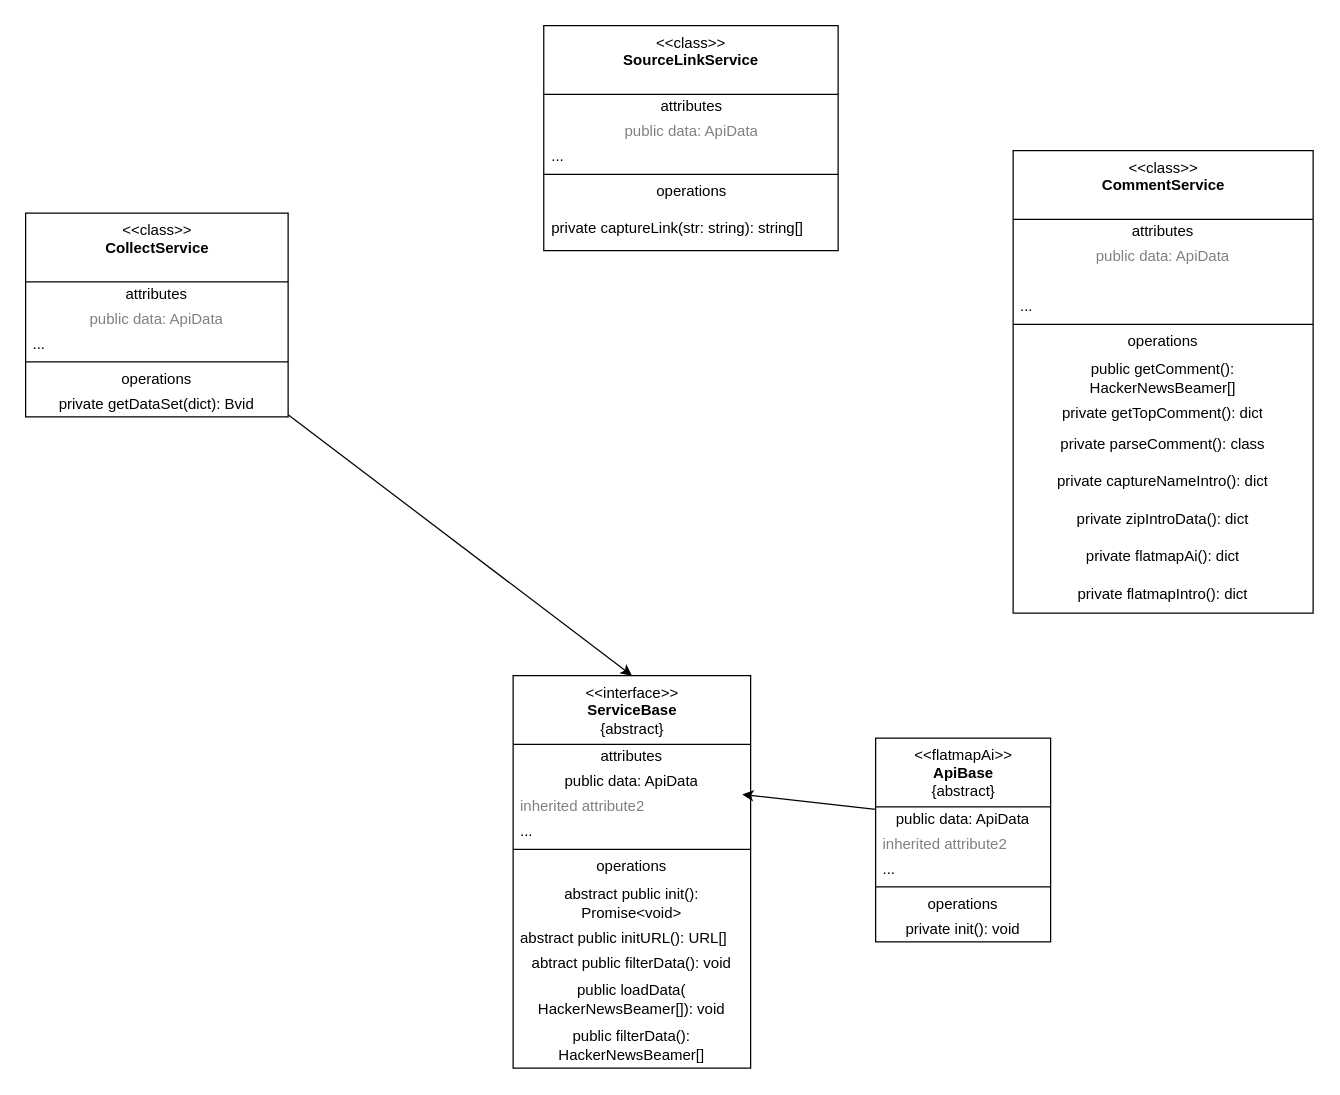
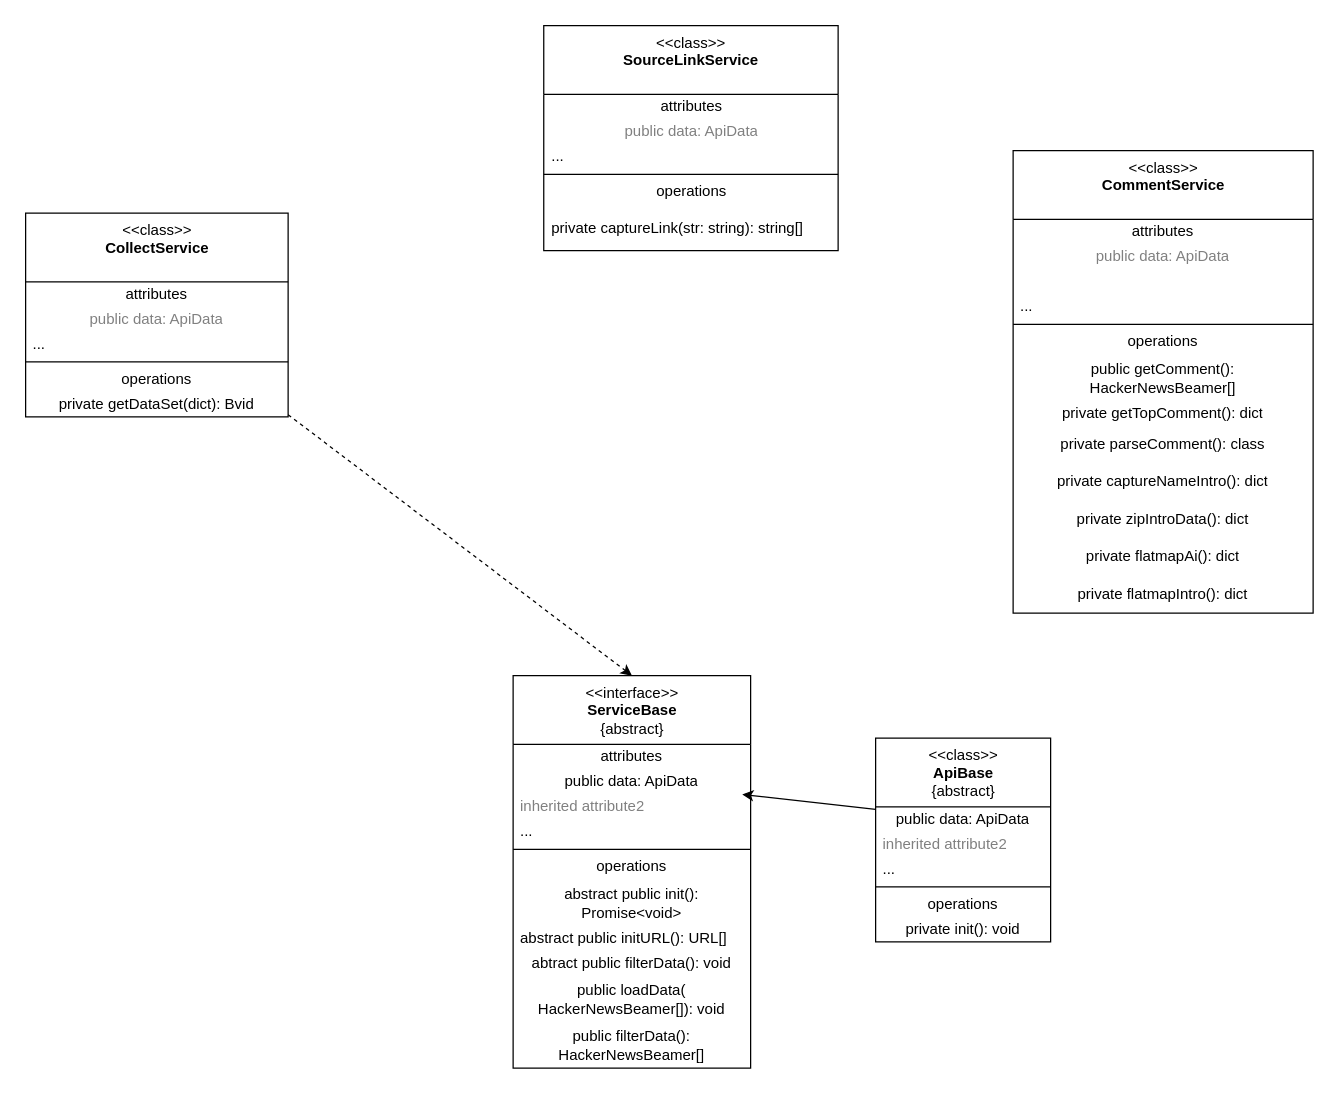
edge "<<class>> CollectService" -> "<<interface>> ServiceBase {abstract}": style solid -> dashed
node "<<flatmapAi>> ApiBase {abstract}": label "<<flatmapAi>> ApiBase {abstract}" -> "<<class>> ApiBase {abstract}"
